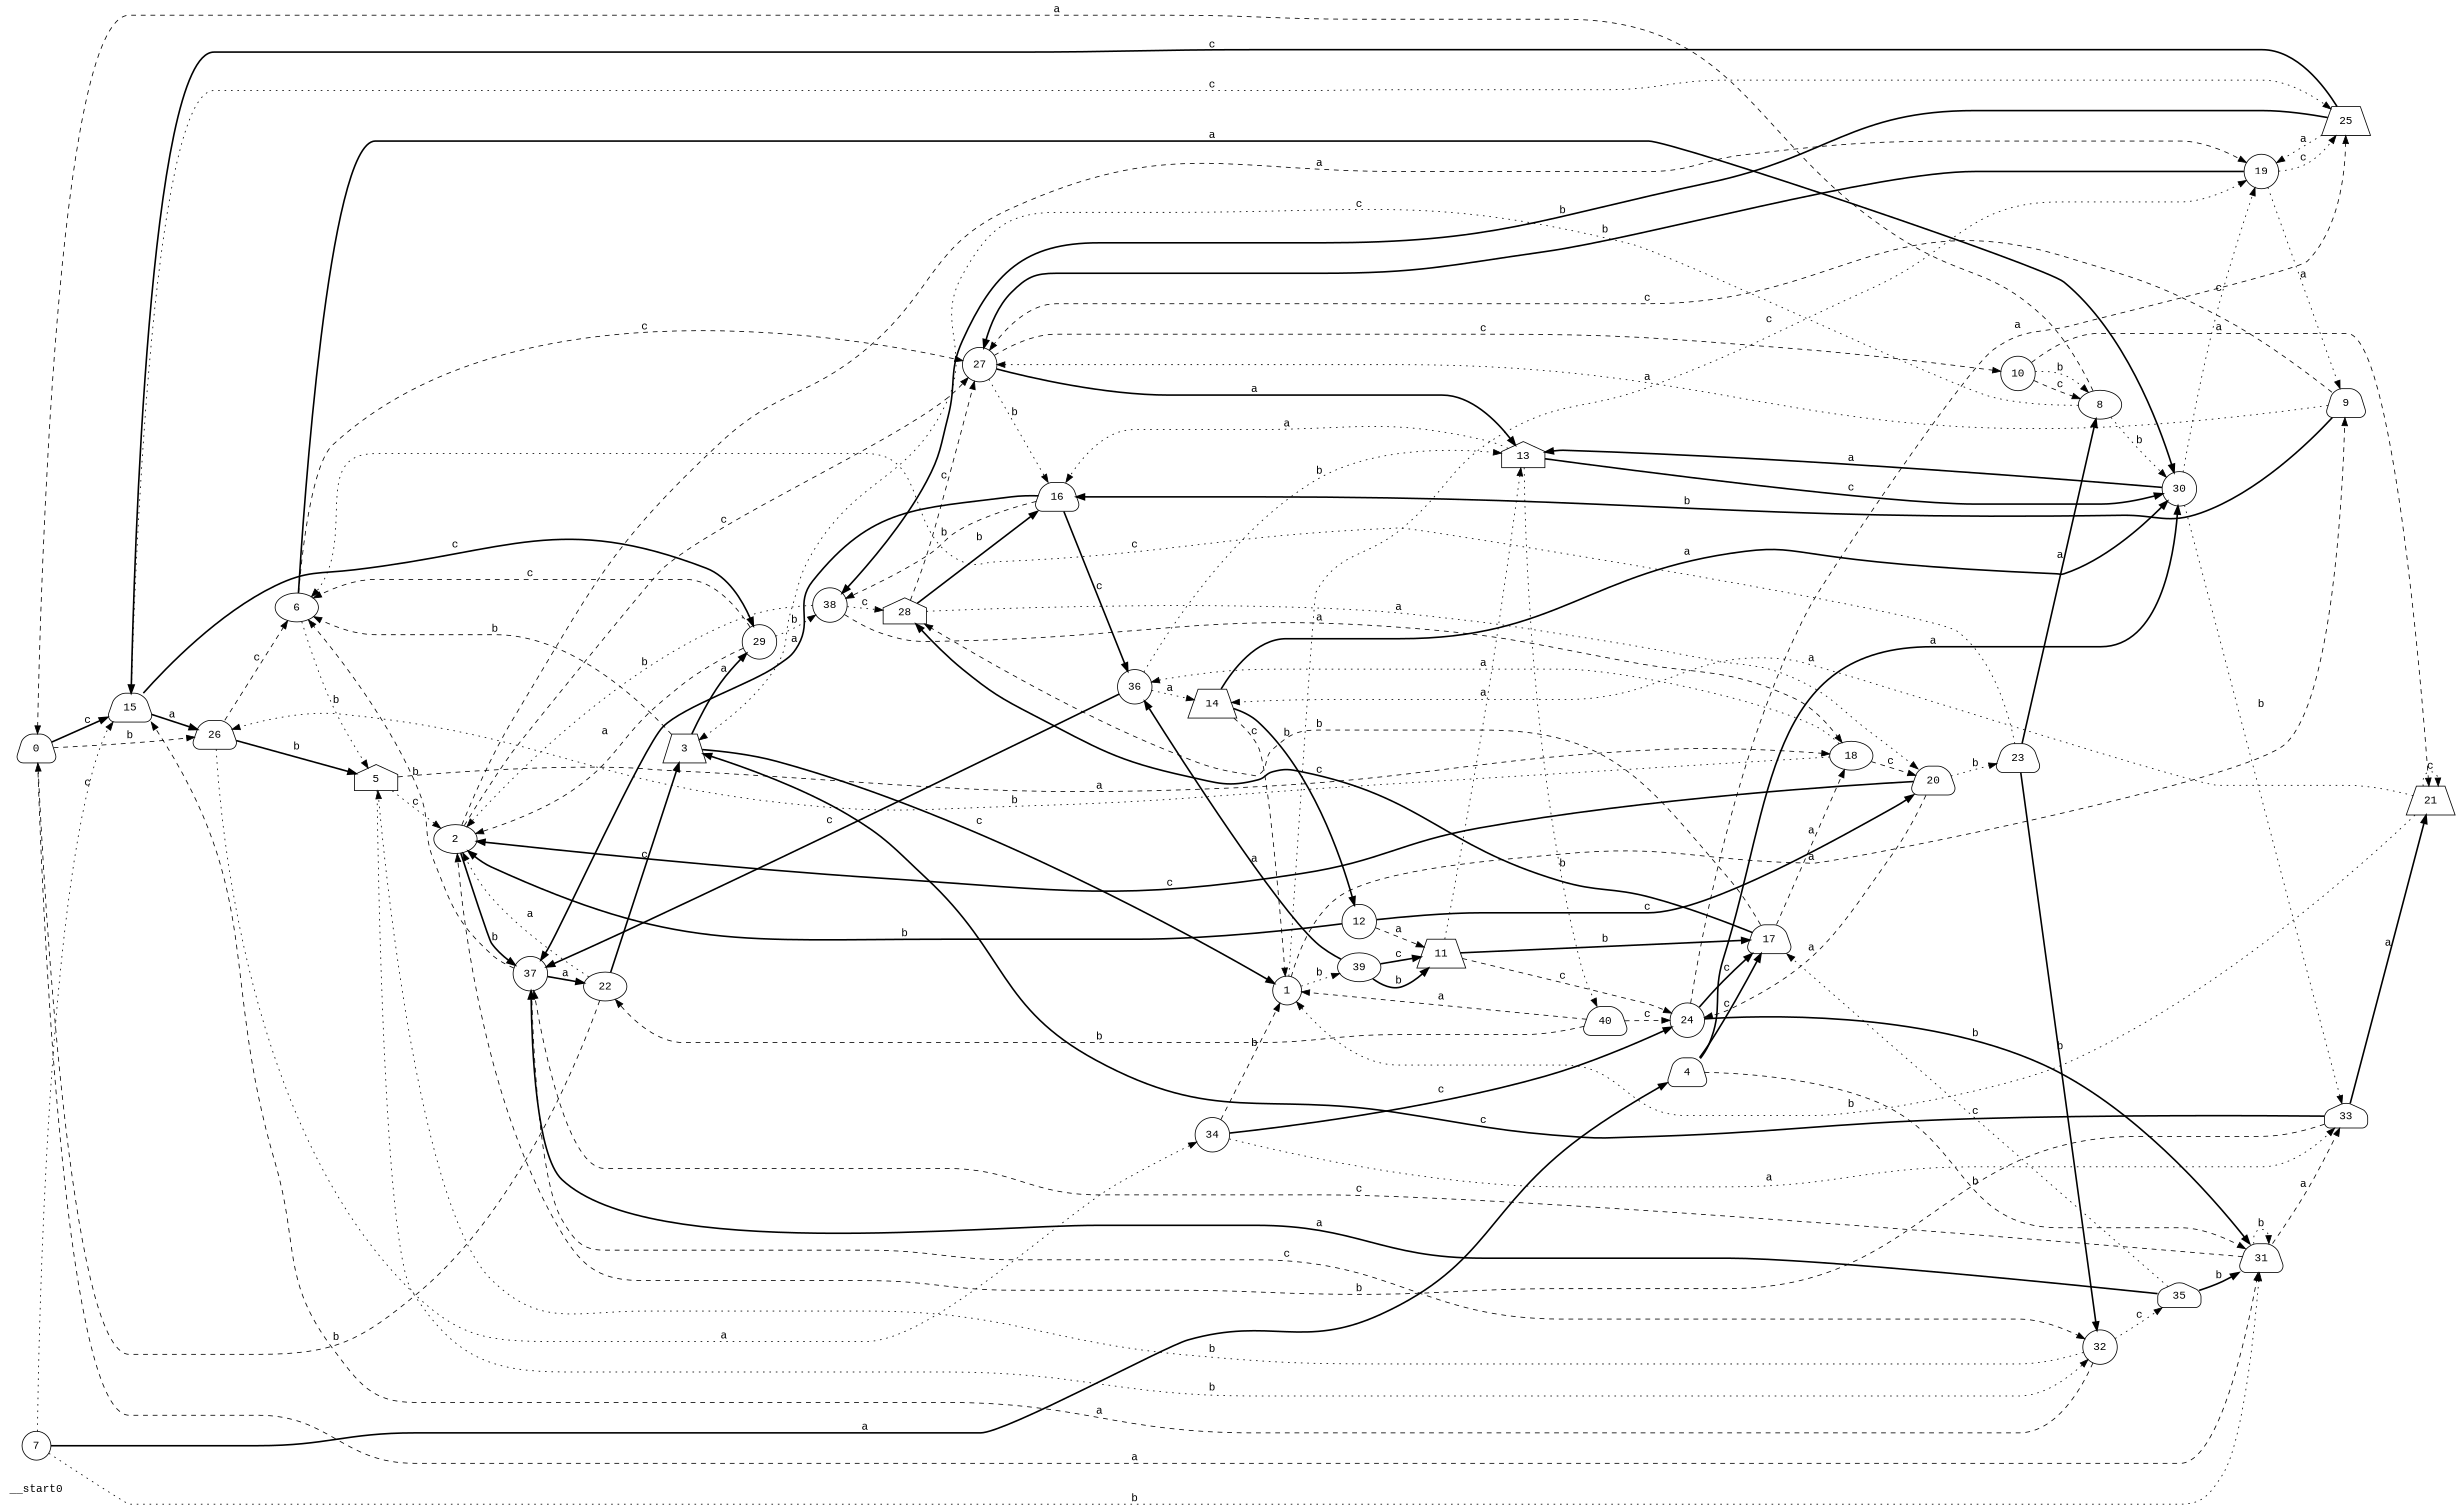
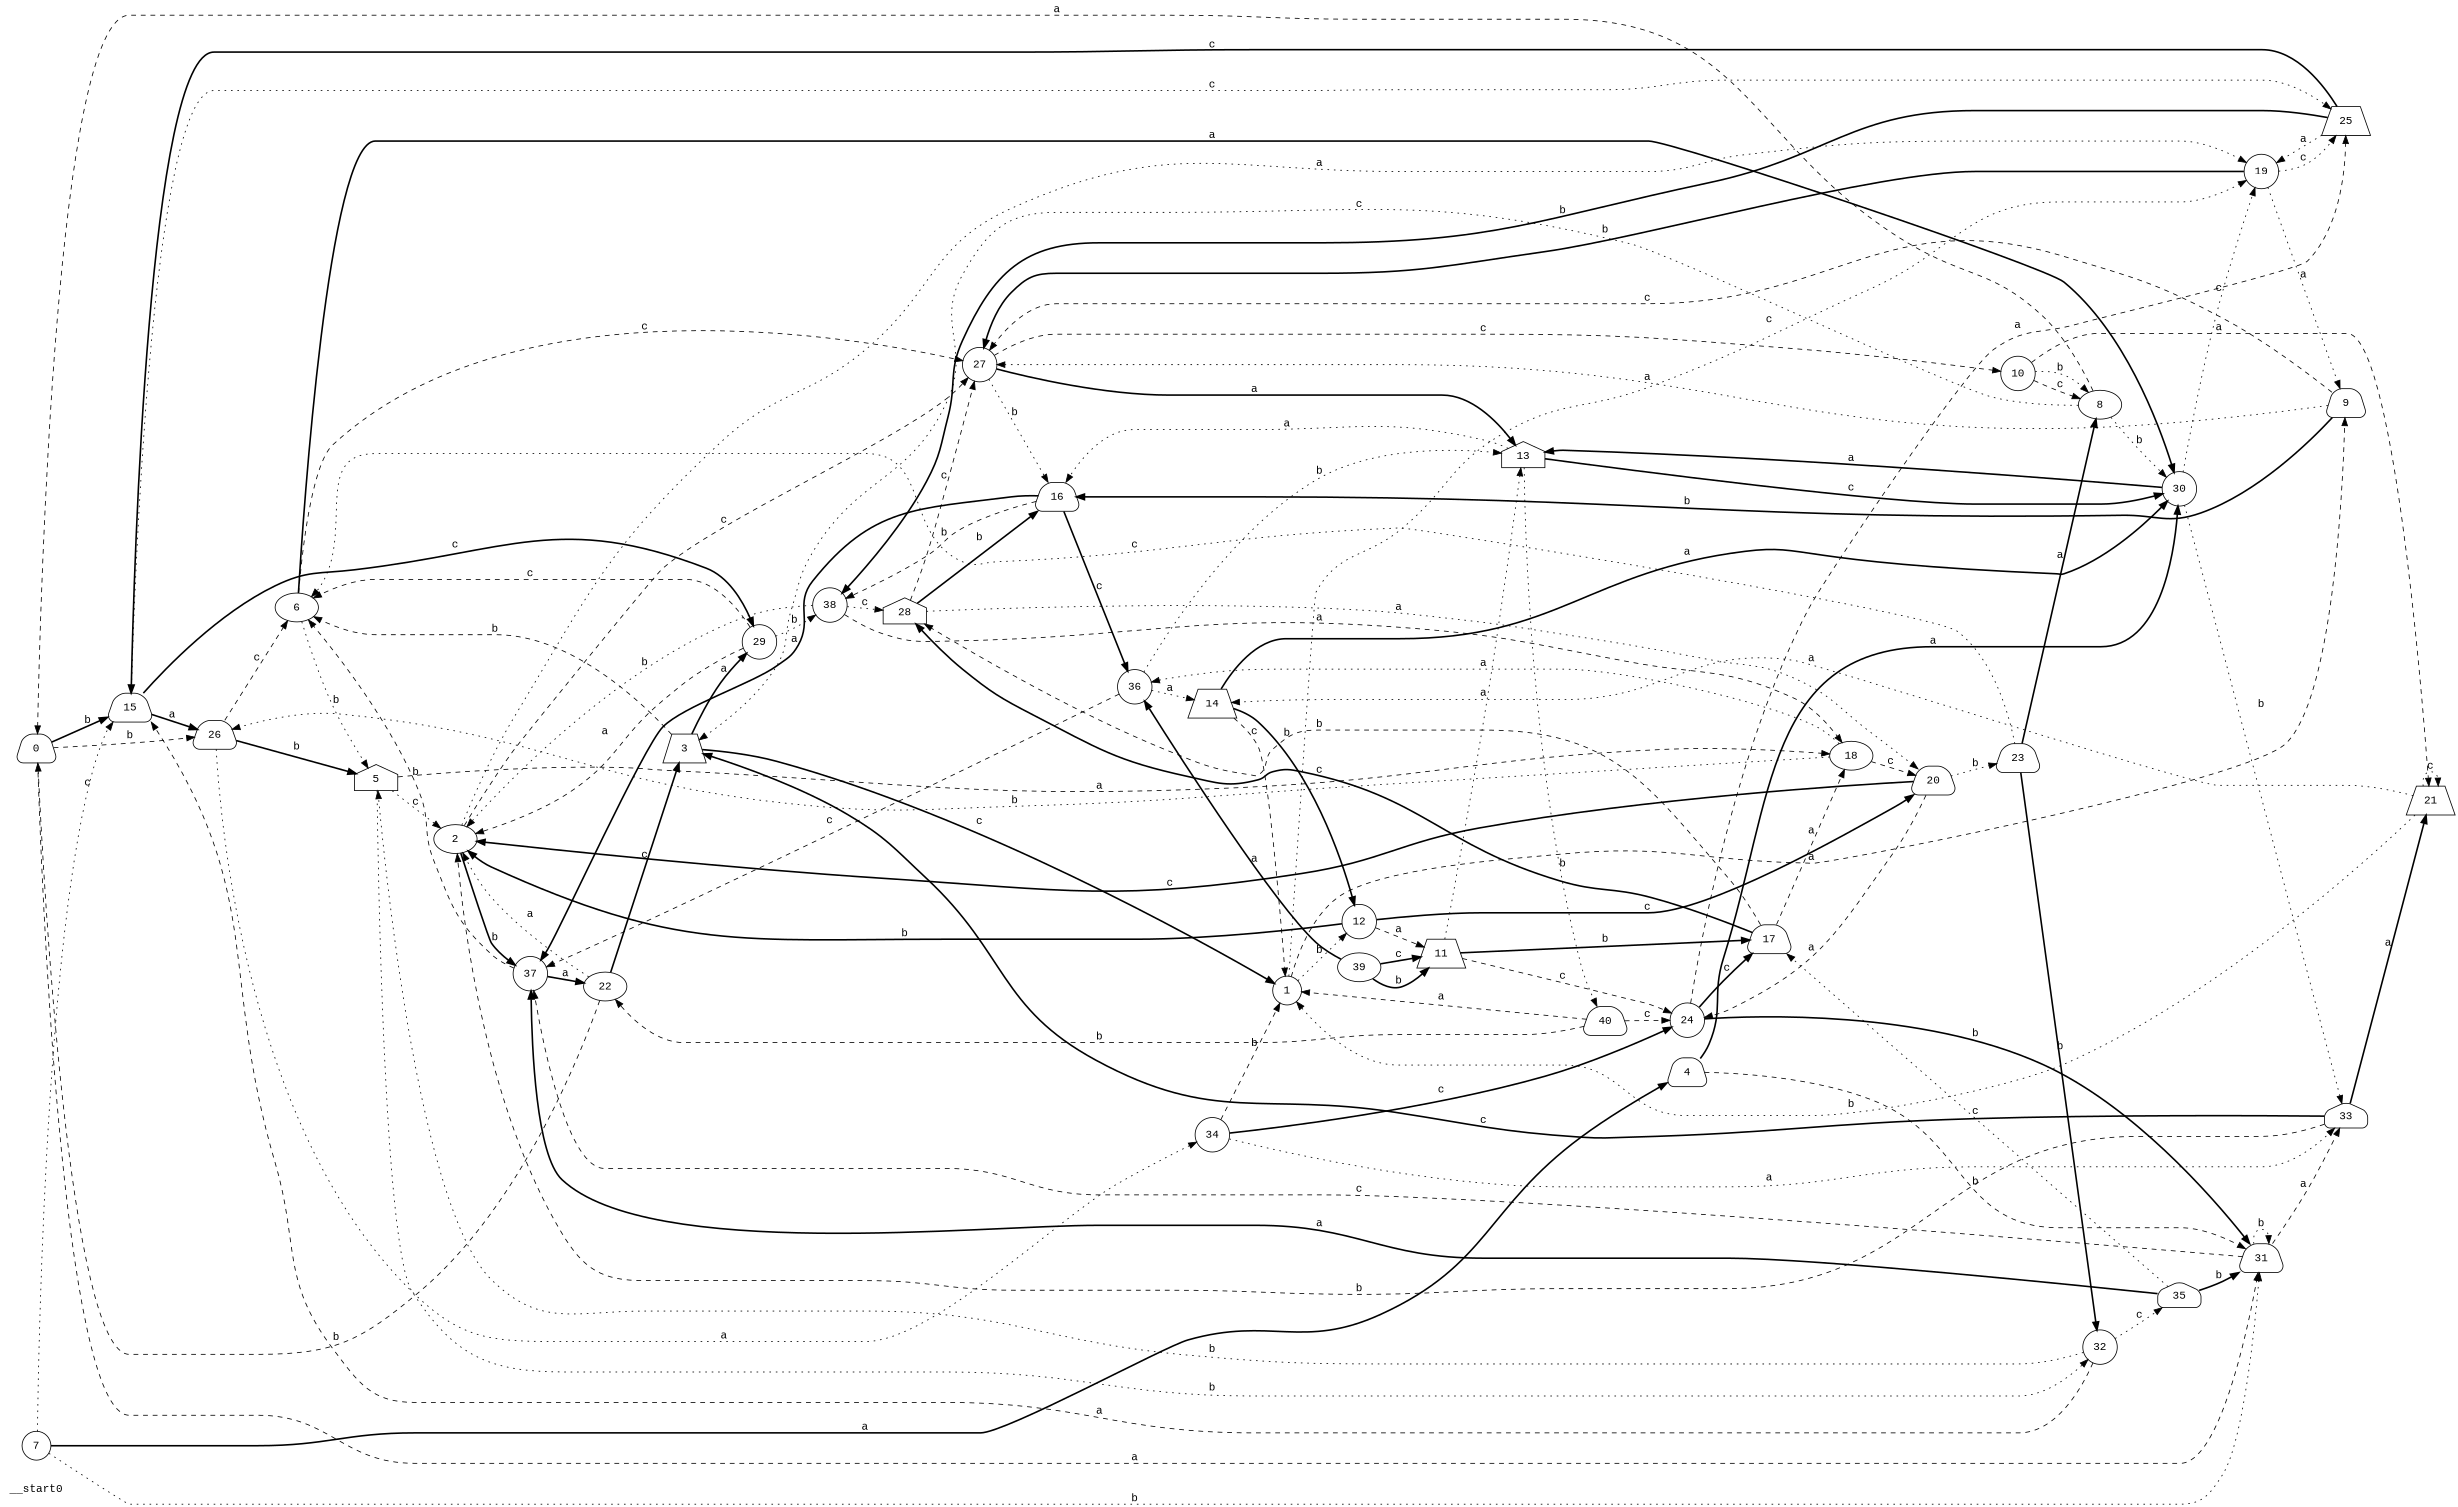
edge "2" -> "19": style dashed -> dotted
edge "0" -> "15": label "c" -> "b"
edge "36" -> "37": style bold -> dashed
edge "1" -> "39": now "1" -> "12"
edge "4" -> "17": removed, label "c"
edge "37" -> "32": removed, label "c"
